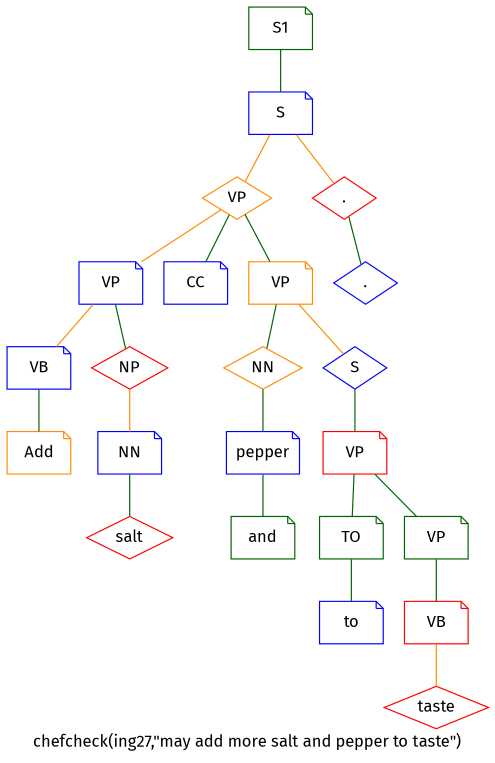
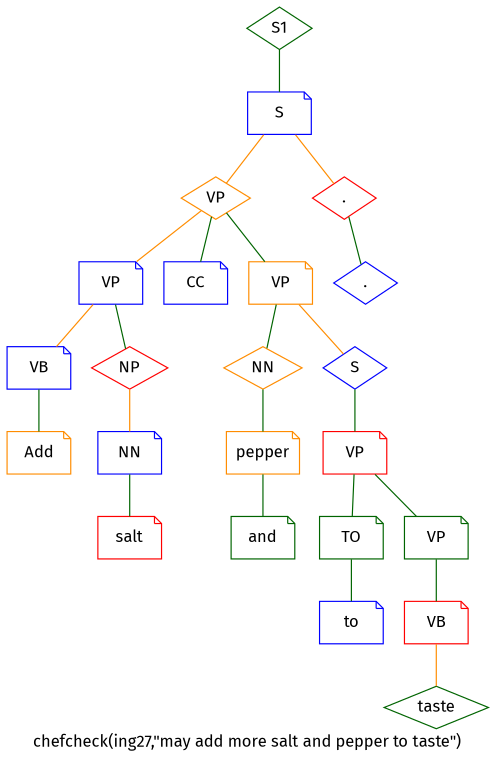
node "S1": shape note -> diamond
node "pepper": color blue -> darkorange
node "salt": shape diamond -> note
node "taste": color red -> darkgreen
